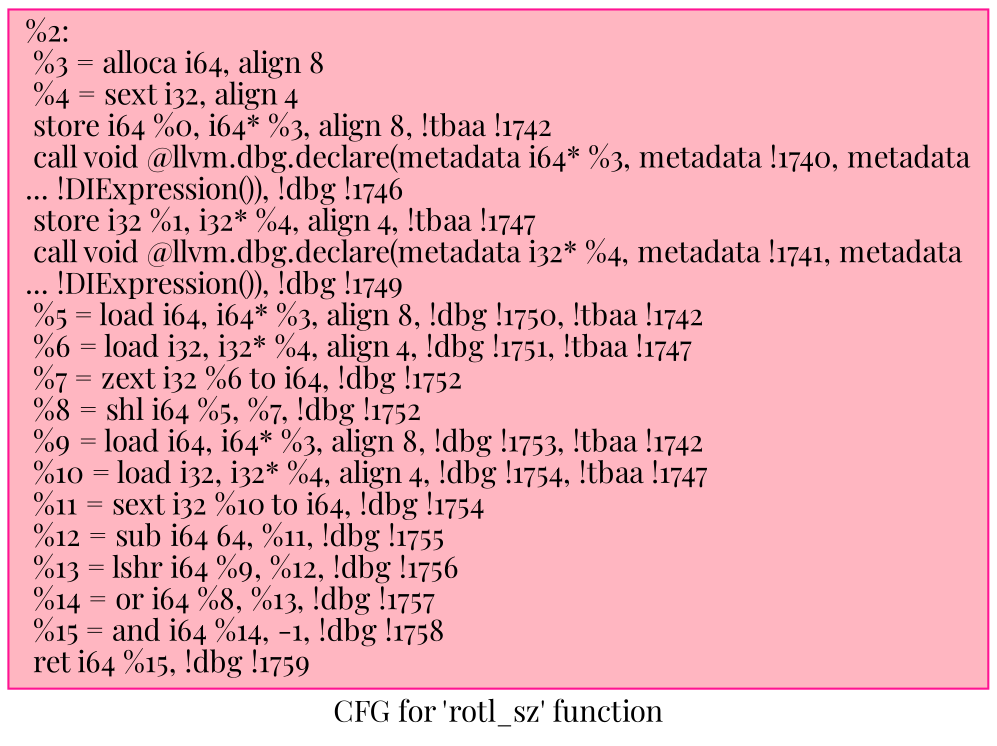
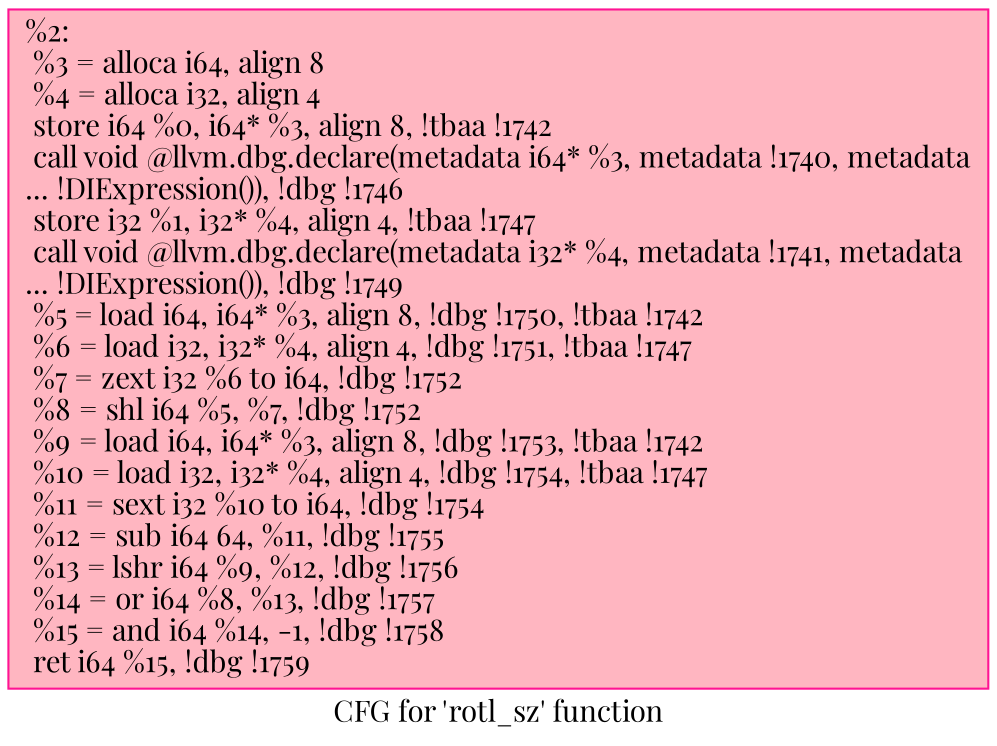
node "%2:": text "%4 = sext i32, align 4" -> "%4 = alloca i32, align 4"
